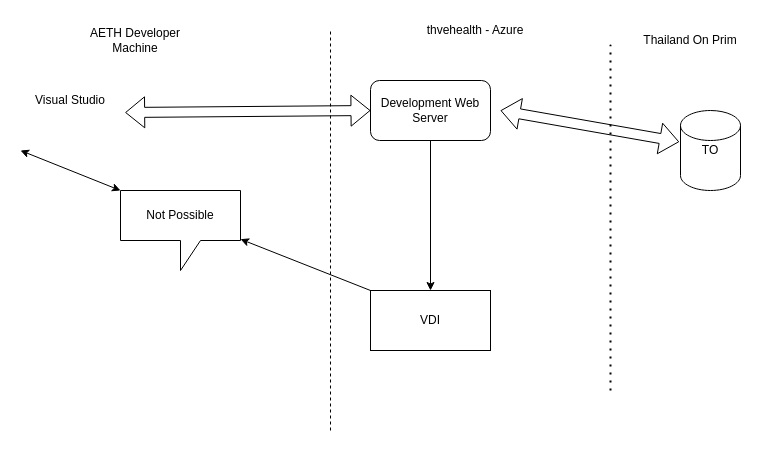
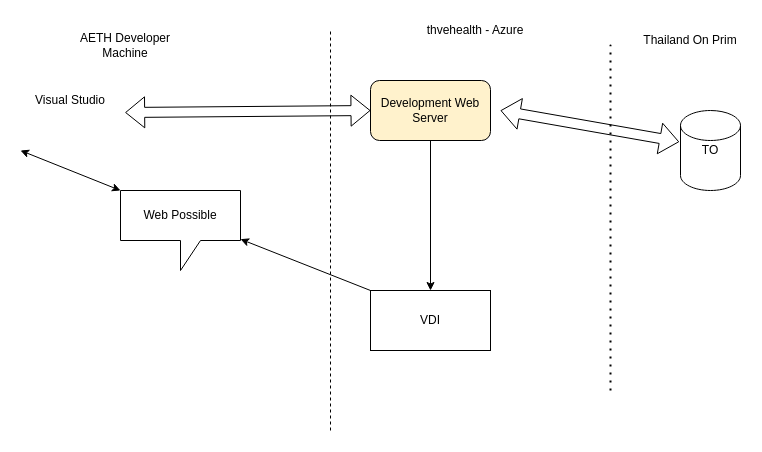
node "AETH Developer Machine": moved (136, 41) -> (126, 46)
node "Development Web Server": fillcolor #ffffff -> #fff2cc
node "Not Possible": label "Not Possible" -> "Web Possible"
